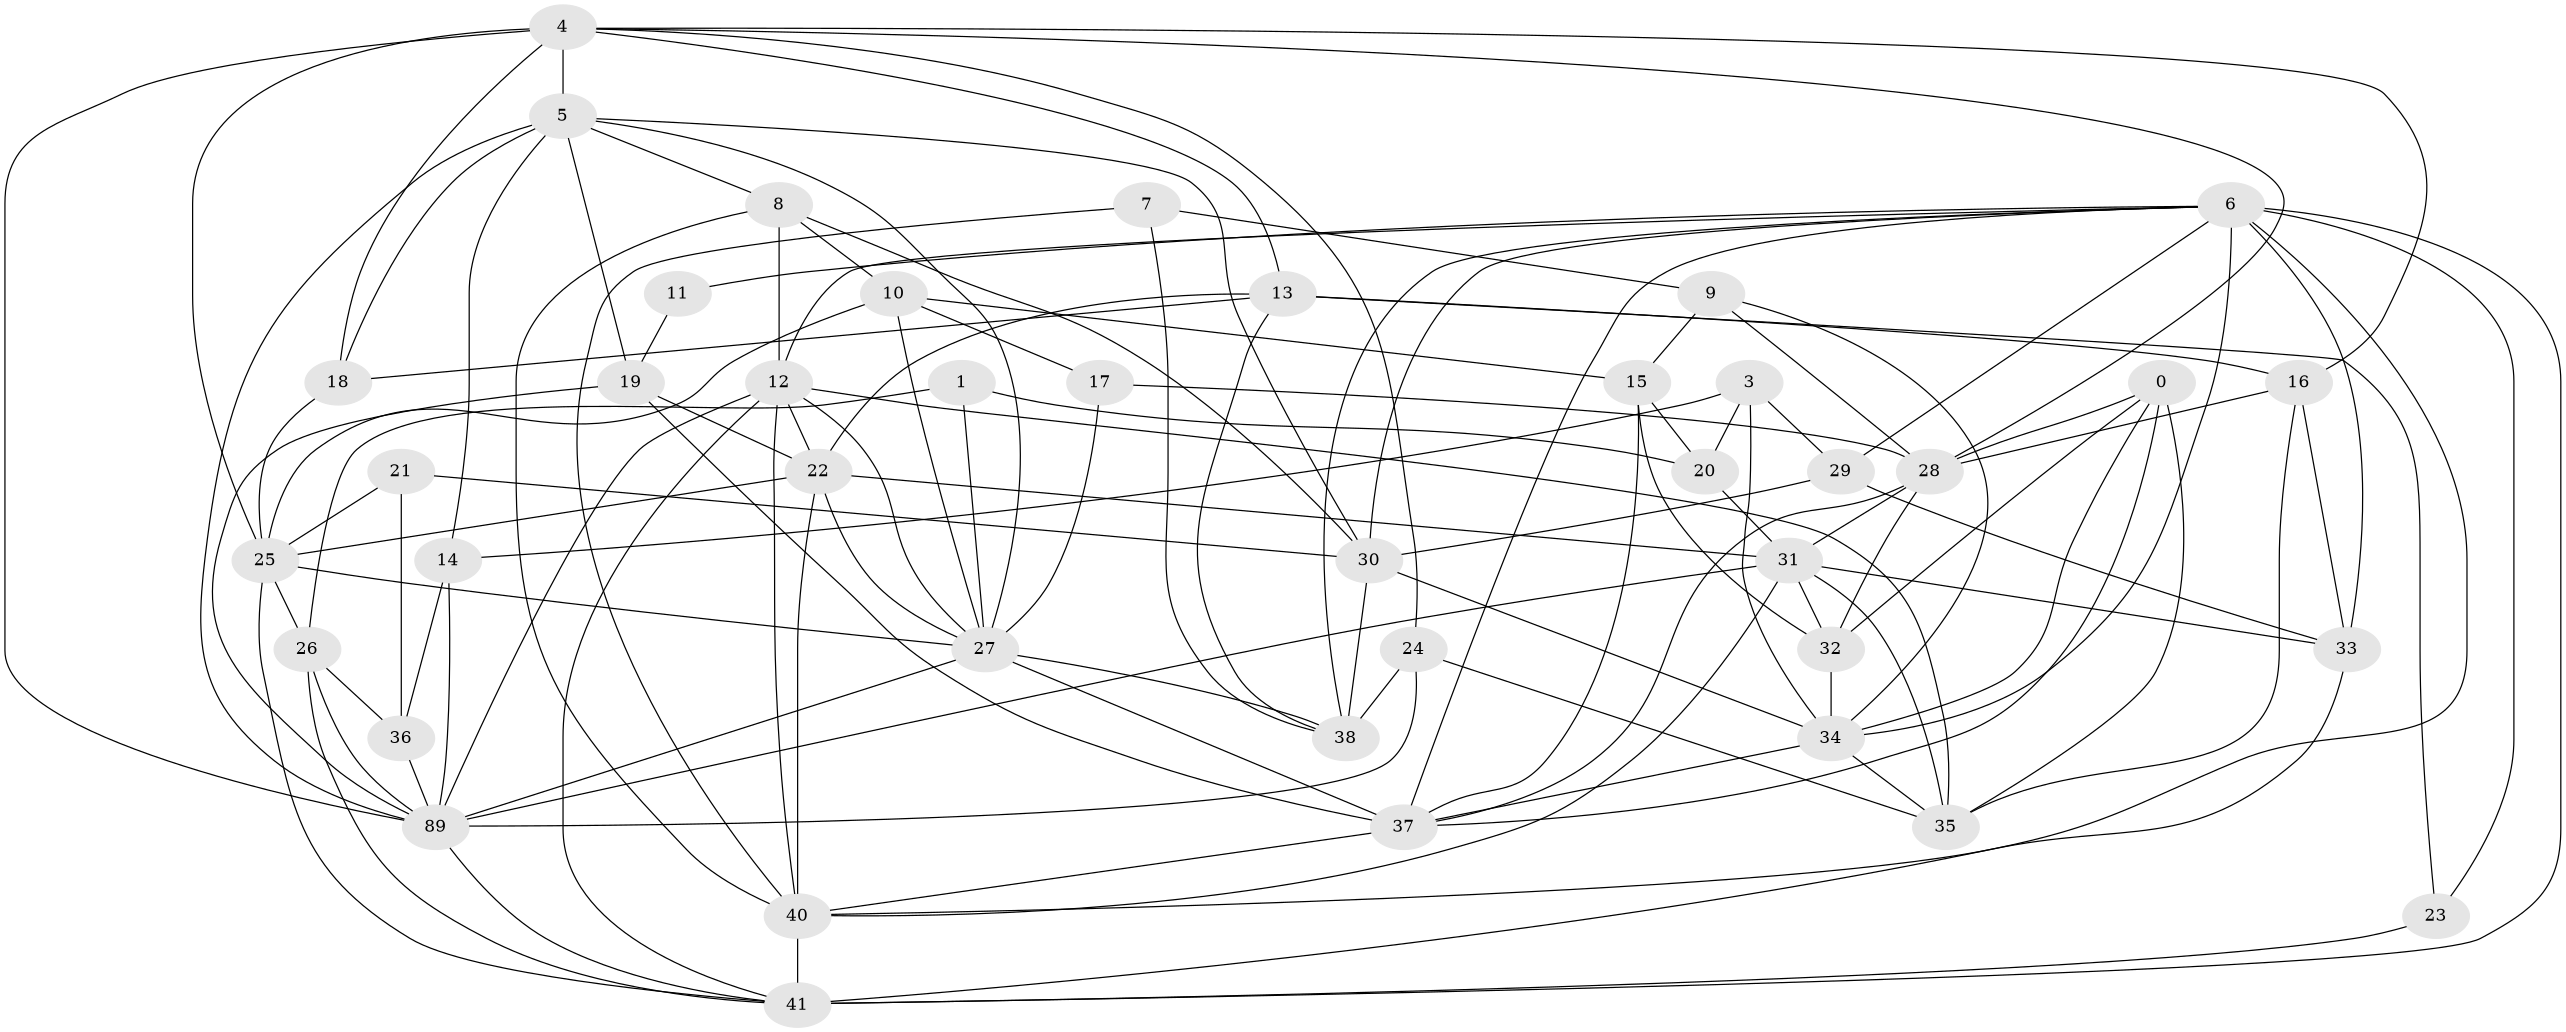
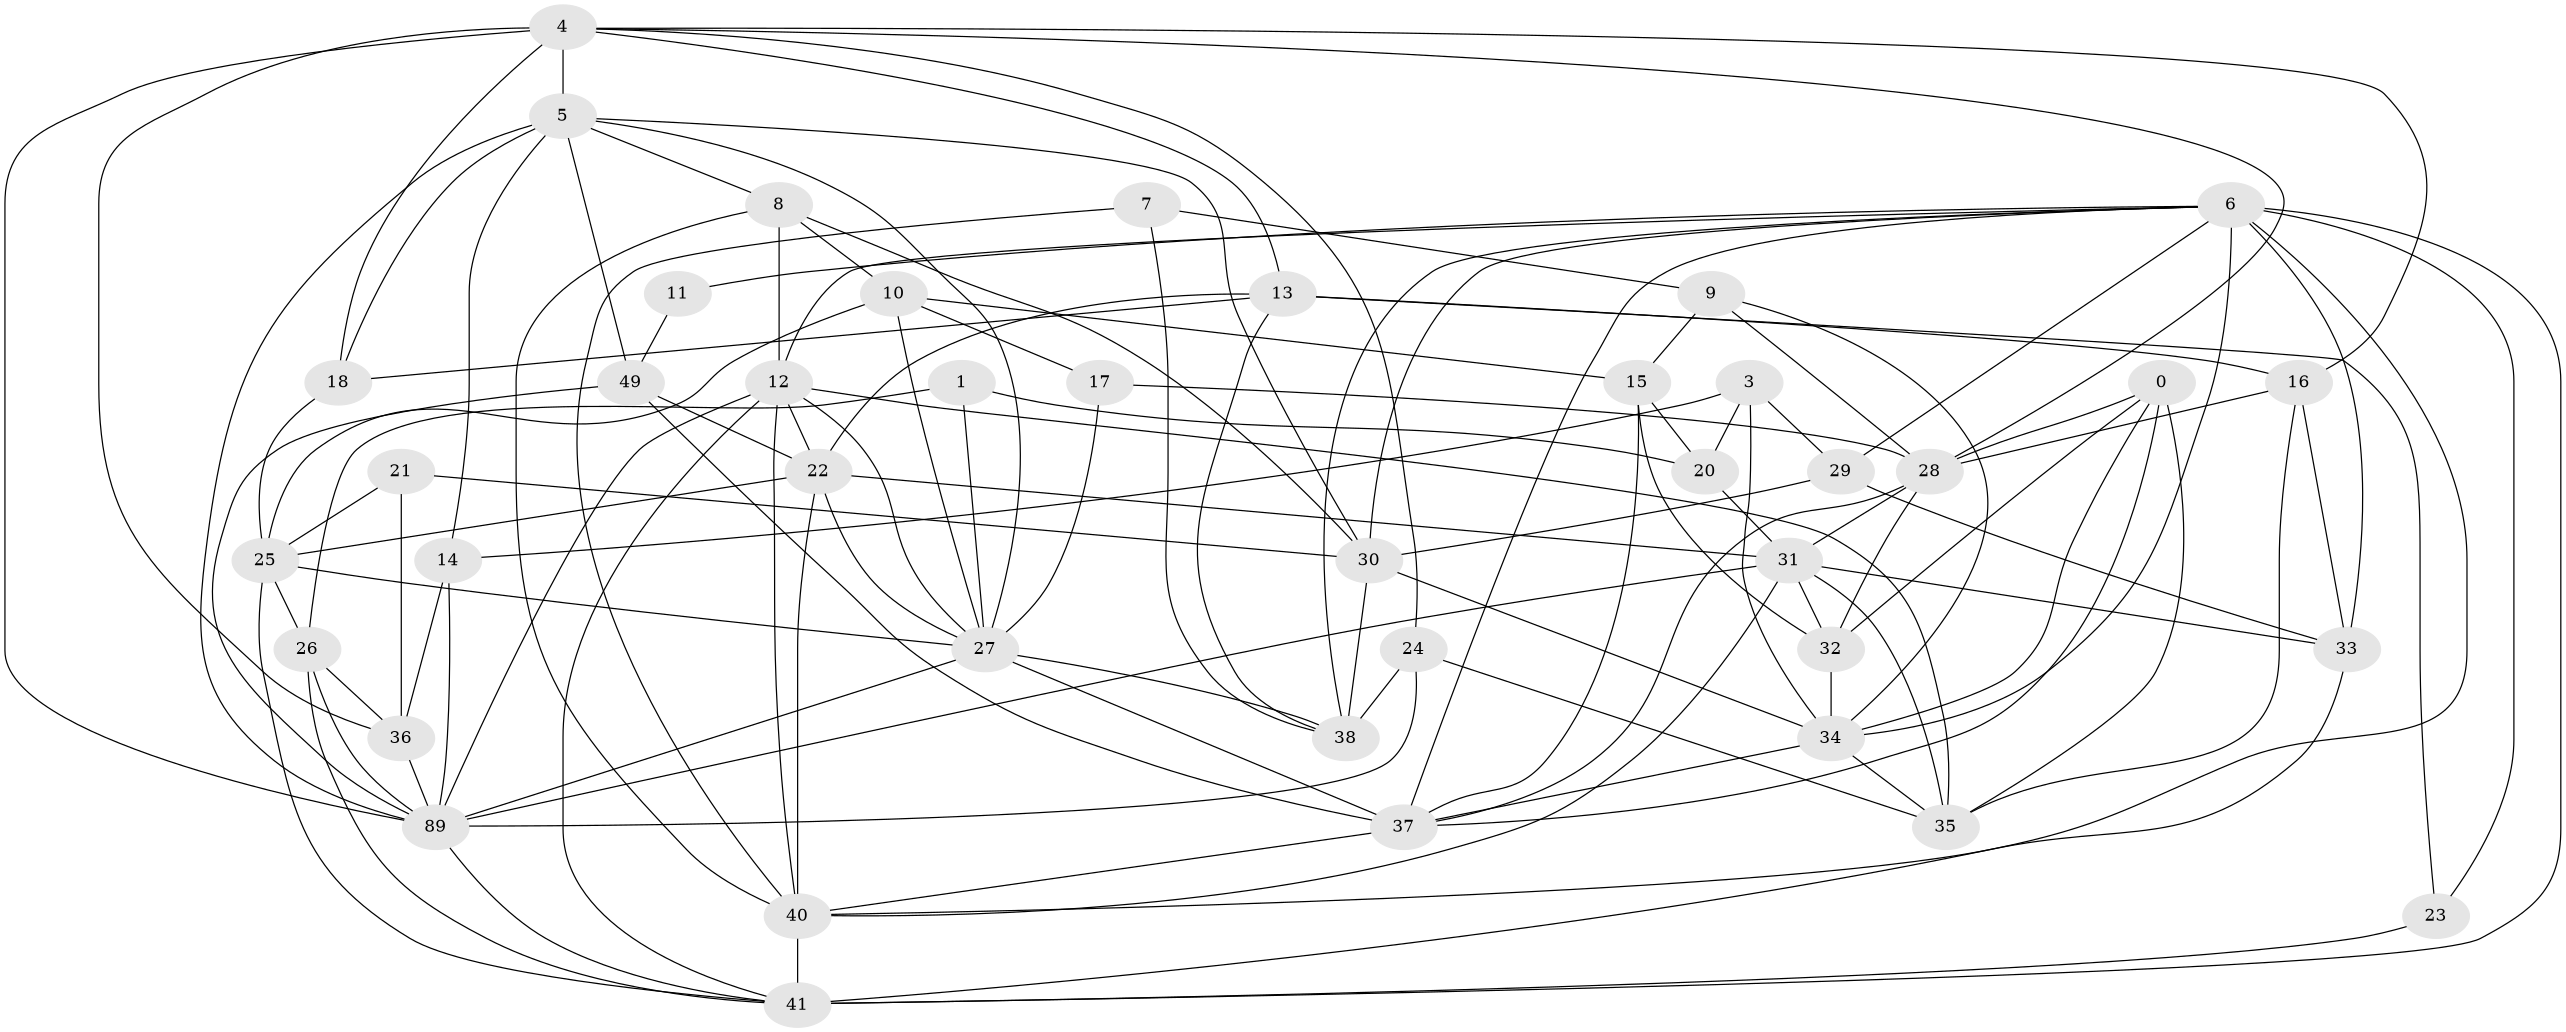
edge "4" -- "25": now "4" -- "36"
node "19": label "19" -> "49"
